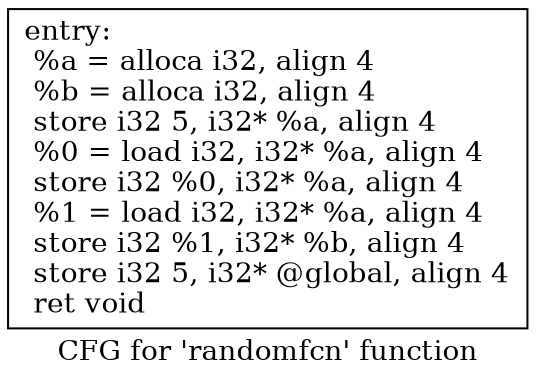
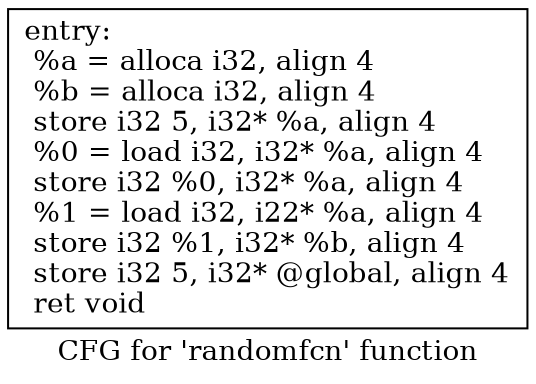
node "entry:": text "%1 = load i32, i32* %a, align 4" -> "%1 = load i32, i22* %a, align 4"
